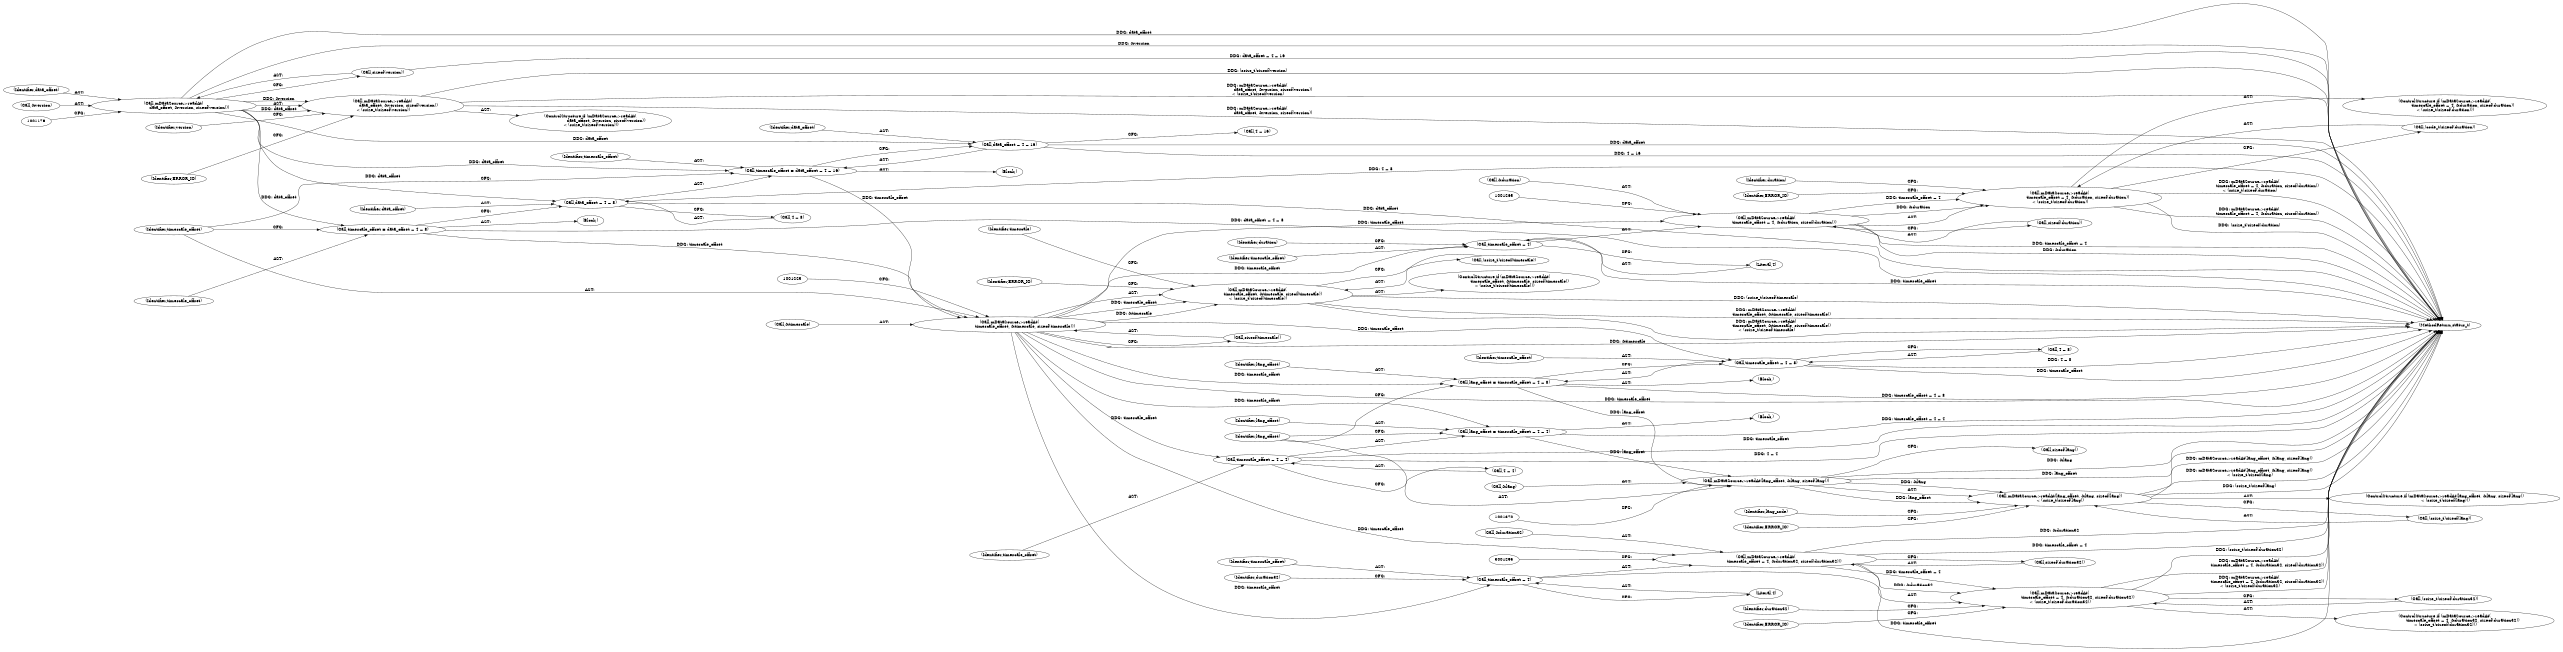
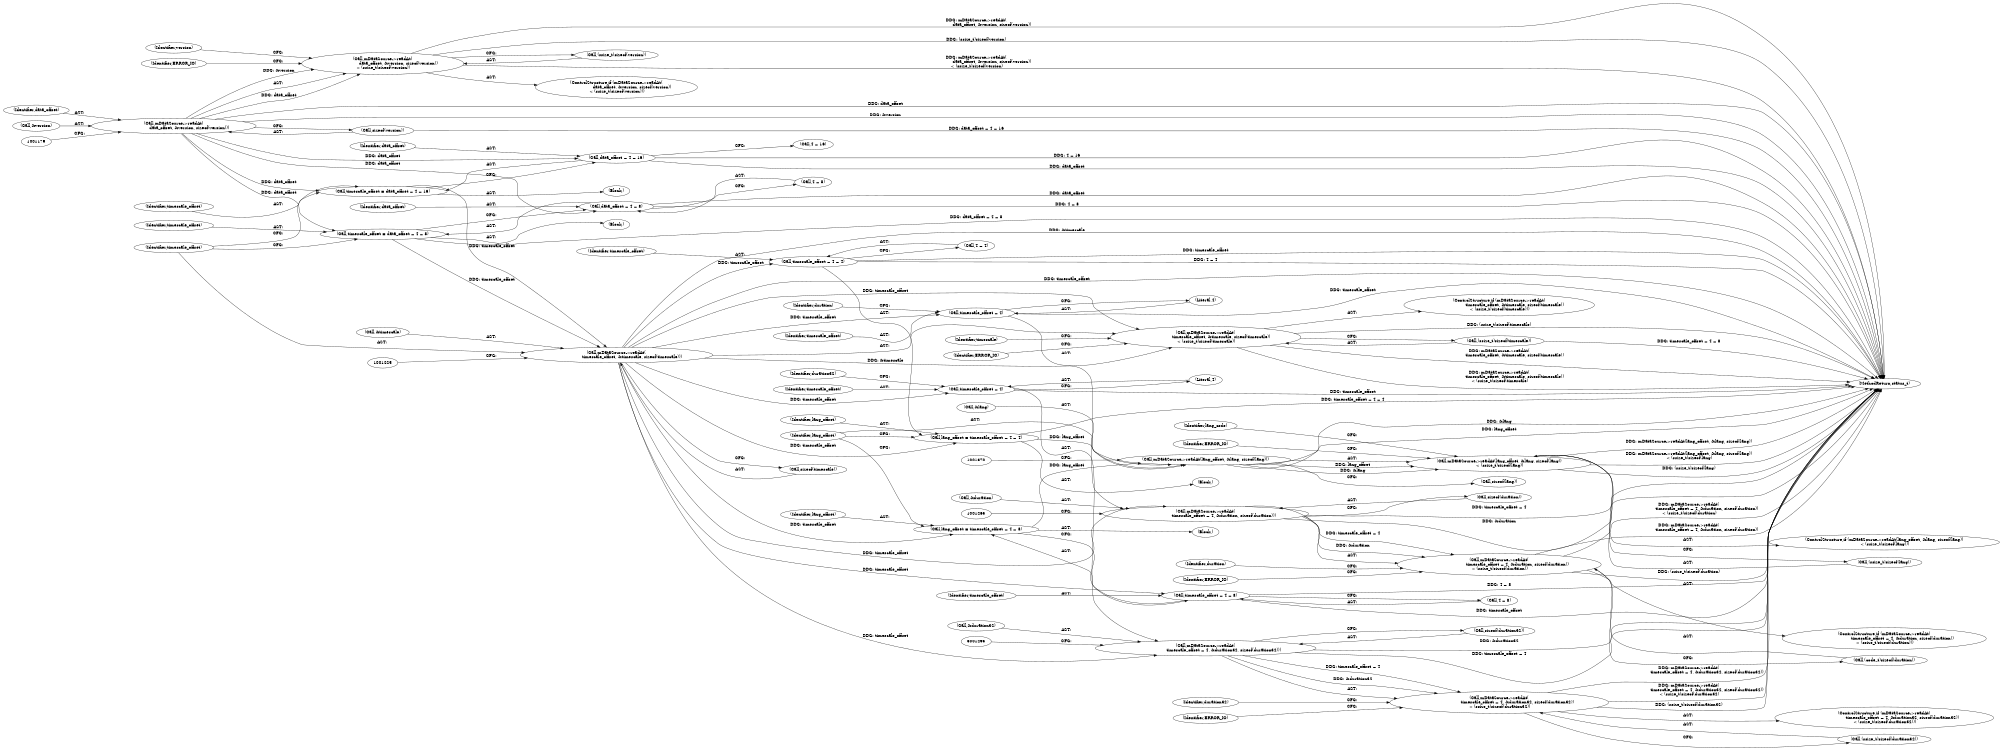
node "(Call,(ssize_t)sizeof(version))": added
edge "(Call,data_offset + 4 + 8)" -> "(Call,timescale_offset = data_offset + 4 + 16)": now "(Call,data_offset + 4 + 8)" -> "(Call,timescale_offset = data_offset + 4 + 8)"
edge "(Call,lang_offset = timescale_offset + 4 + 8)" -> "(MethodReturn,status_t)": now "(Call,(ssize_t)sizeof(timescale))" -> "(MethodReturn,status_t)"
